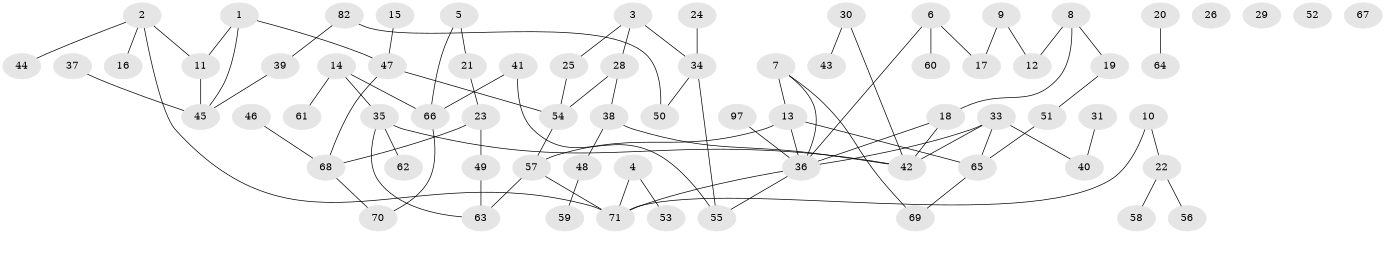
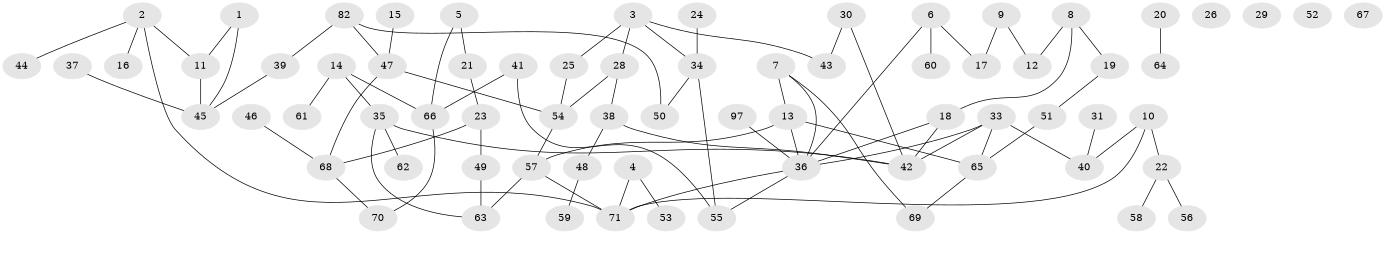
edge "1" -- "47": now "82" -- "47"
edge "3" -- "43": added
edge "10" -- "40": added
